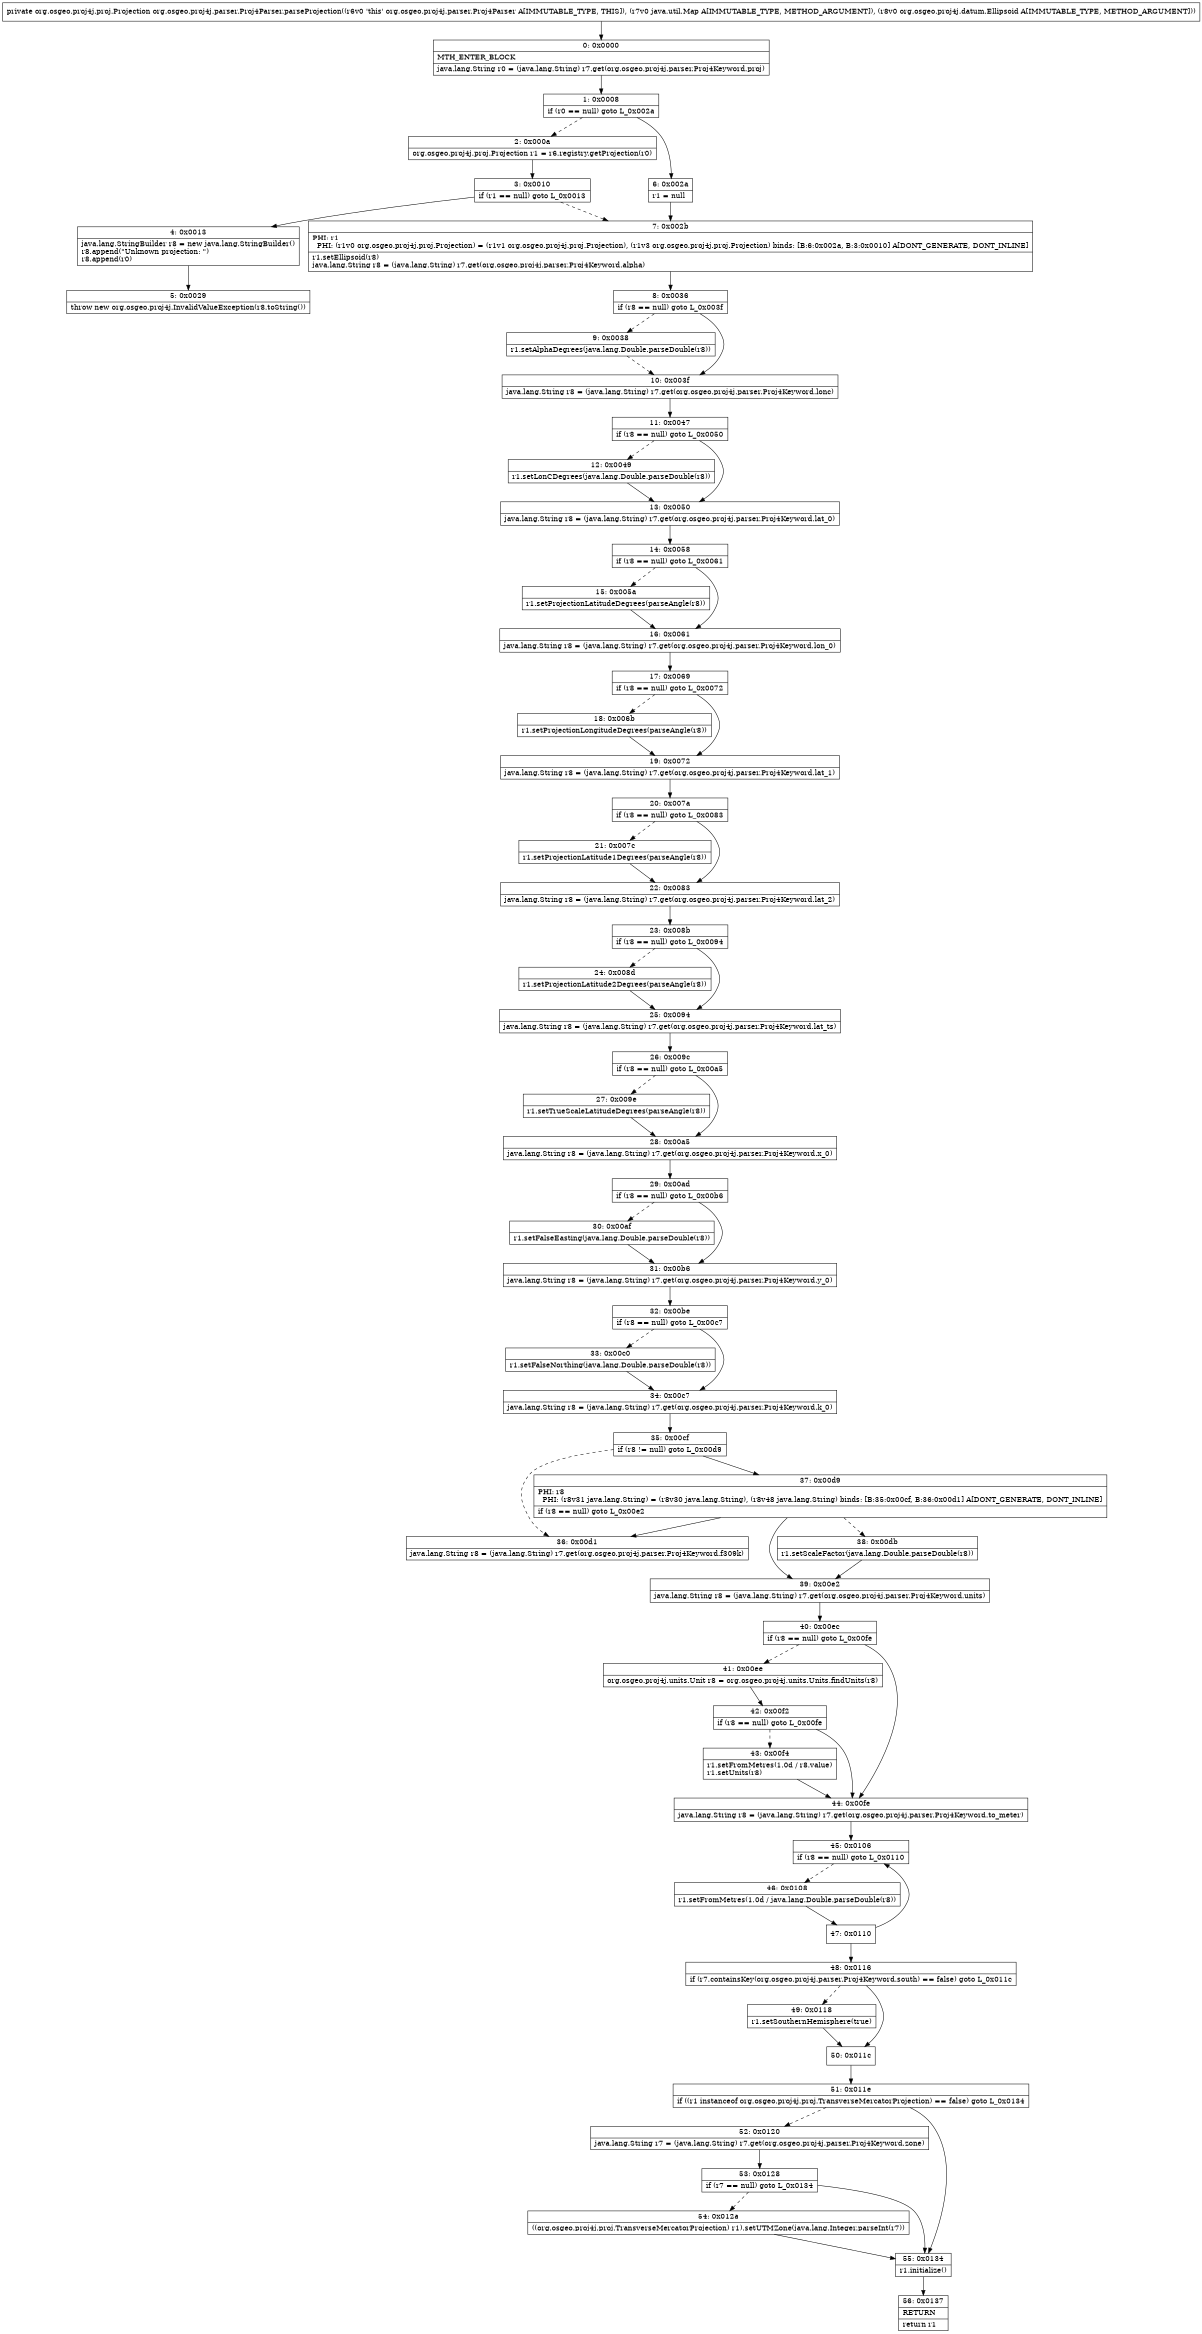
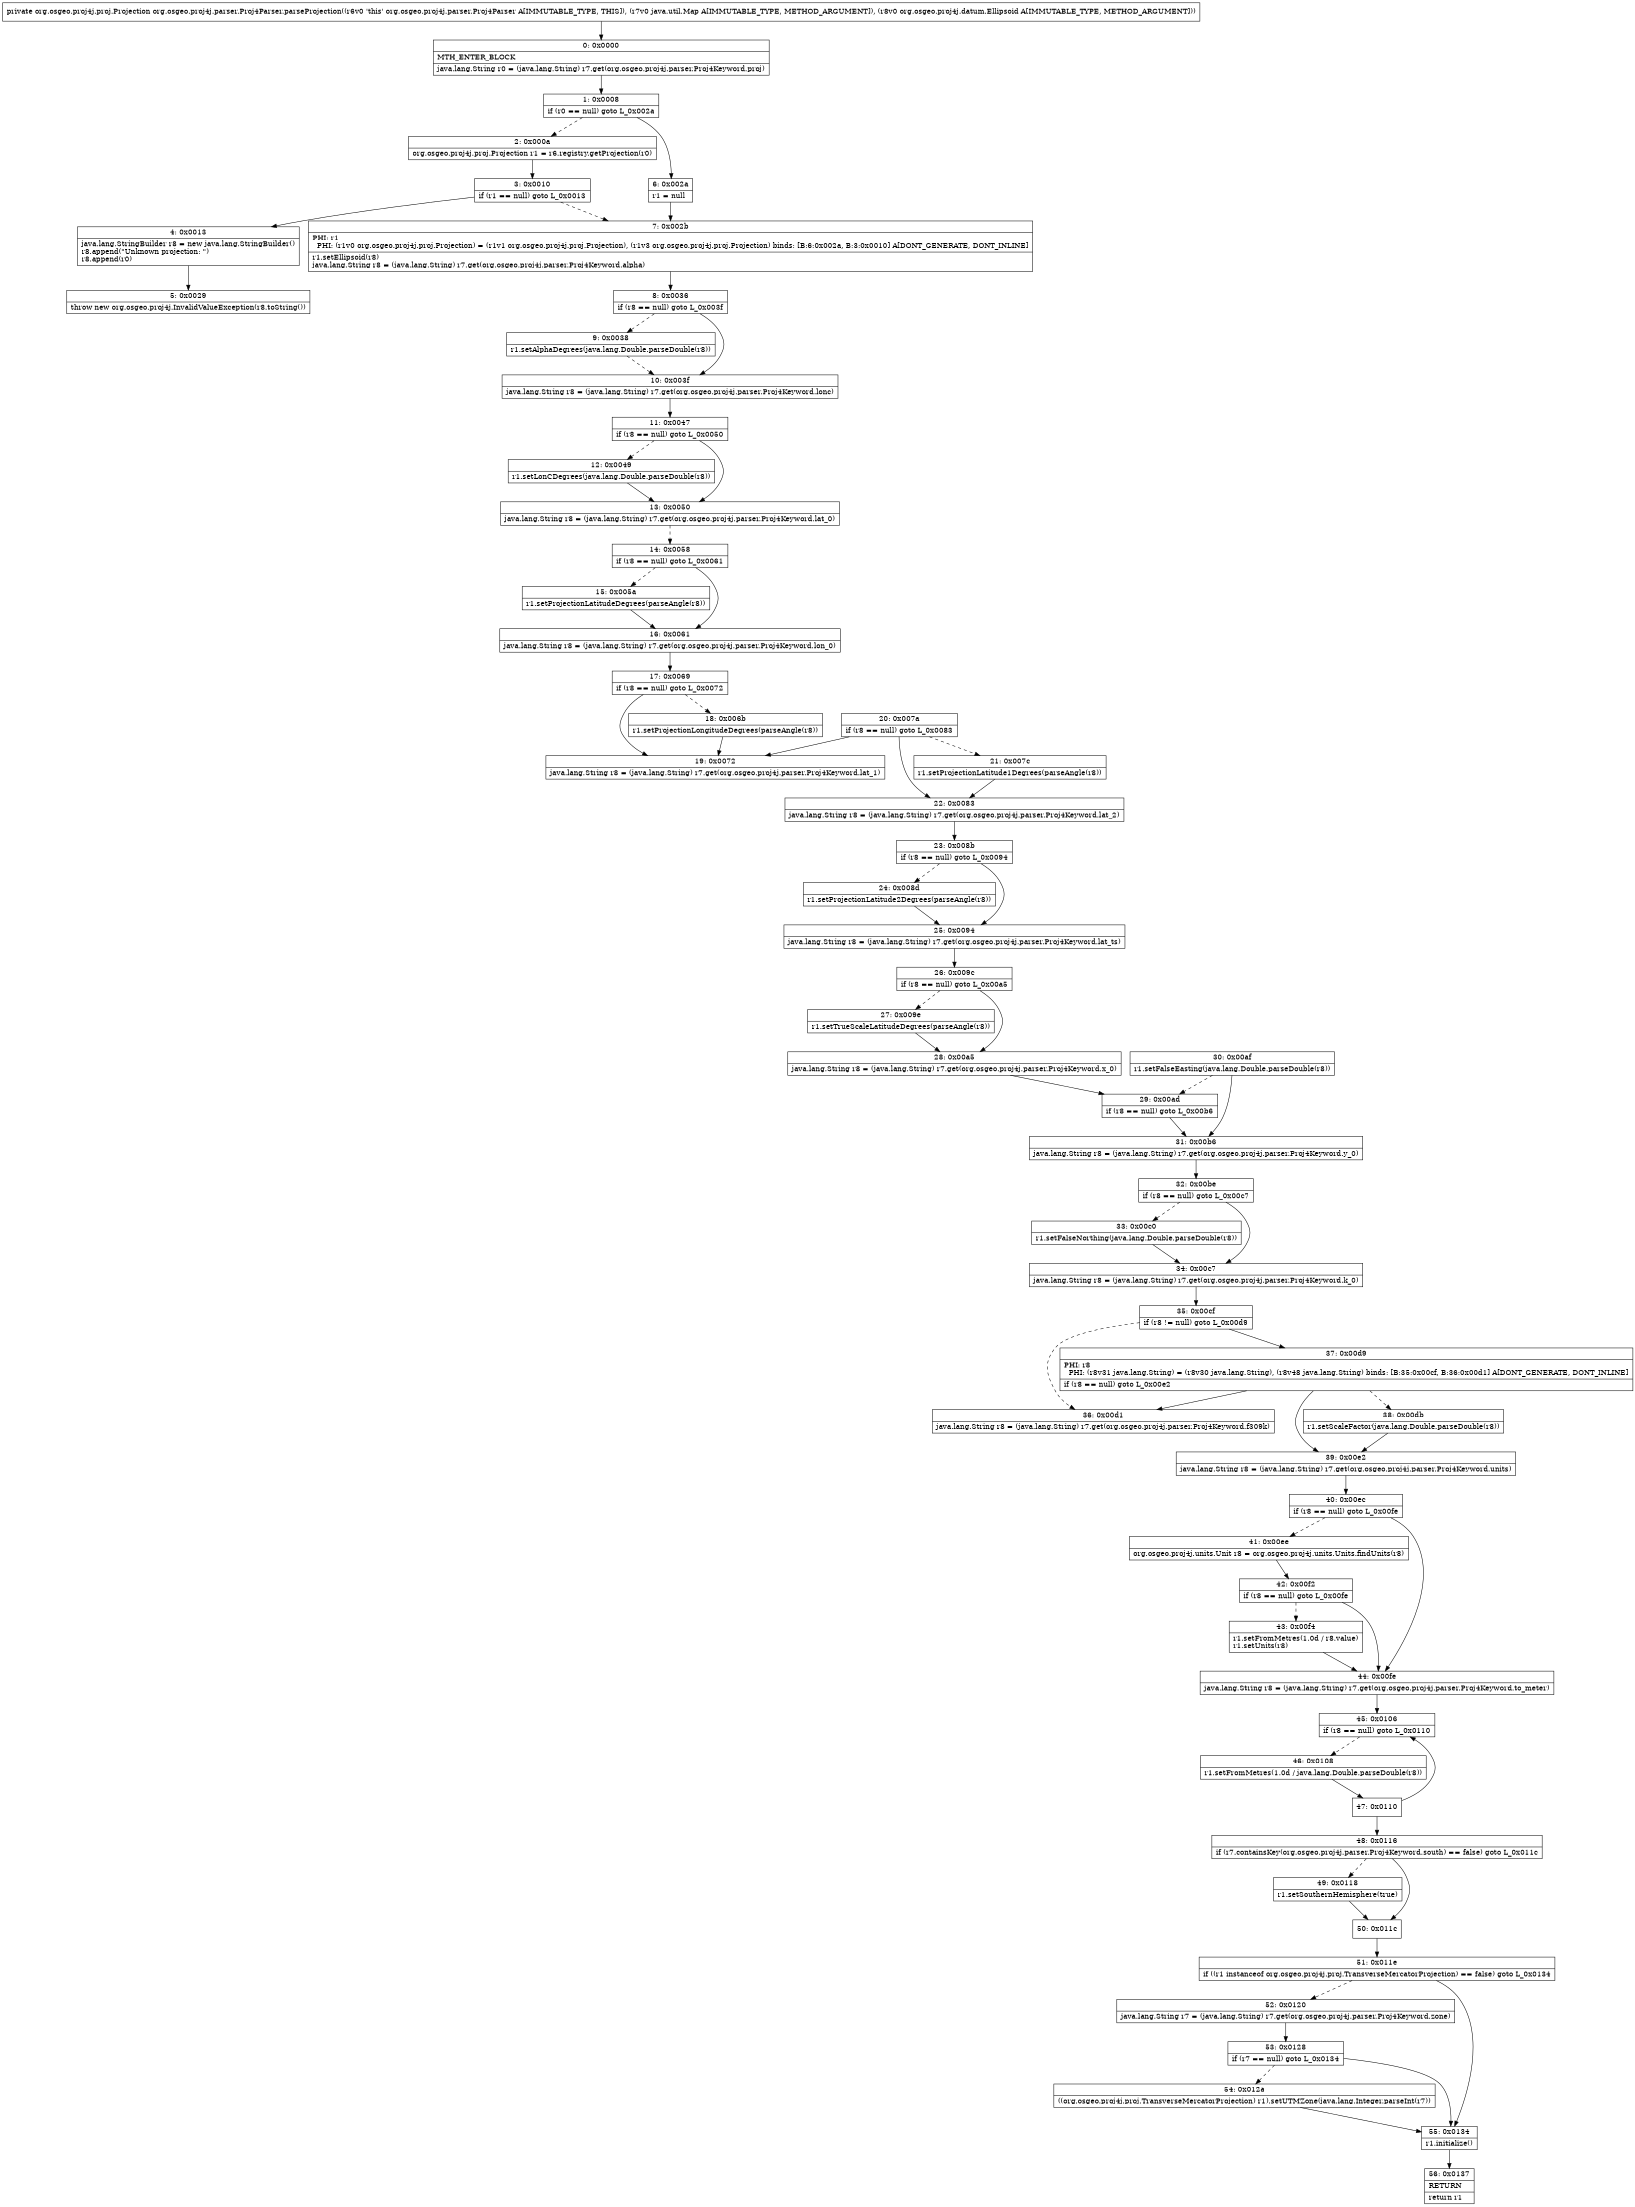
edge "13: 0x0050" -> "14: 0x0058": style solid -> dashed
edge "19: 0x0072" -> "20: 0x007a": reversed
edge "29: 0x00ad" -> "30: 0x00af": reversed
